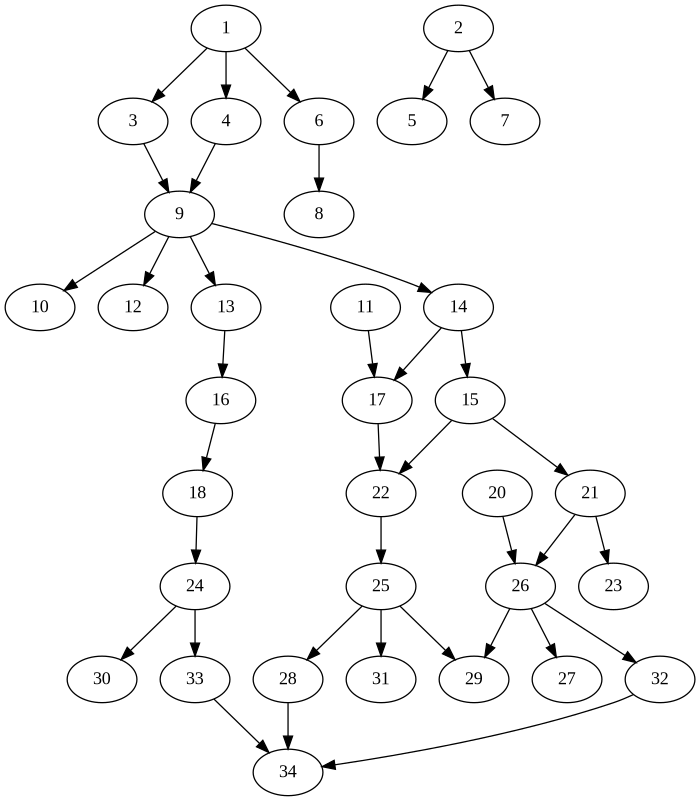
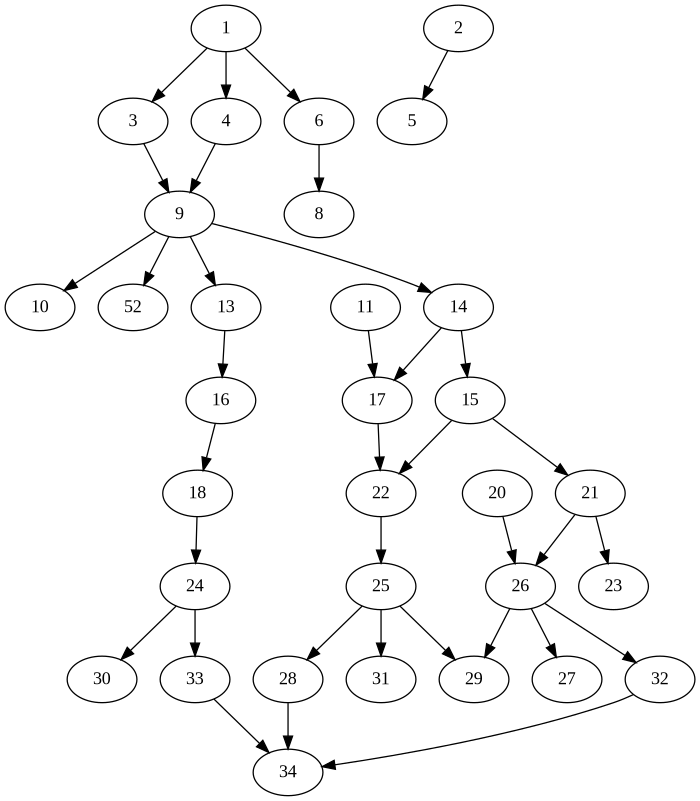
node "7": removed
node "12": label "12" -> "52"
